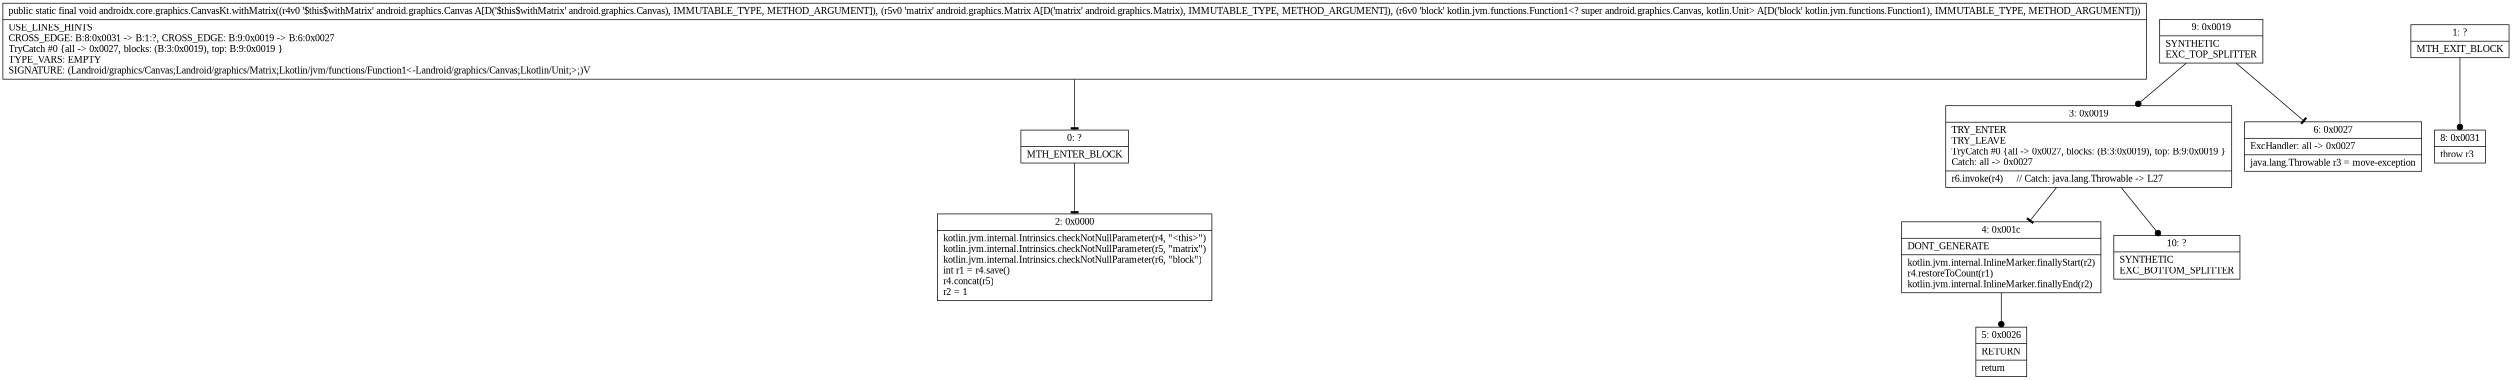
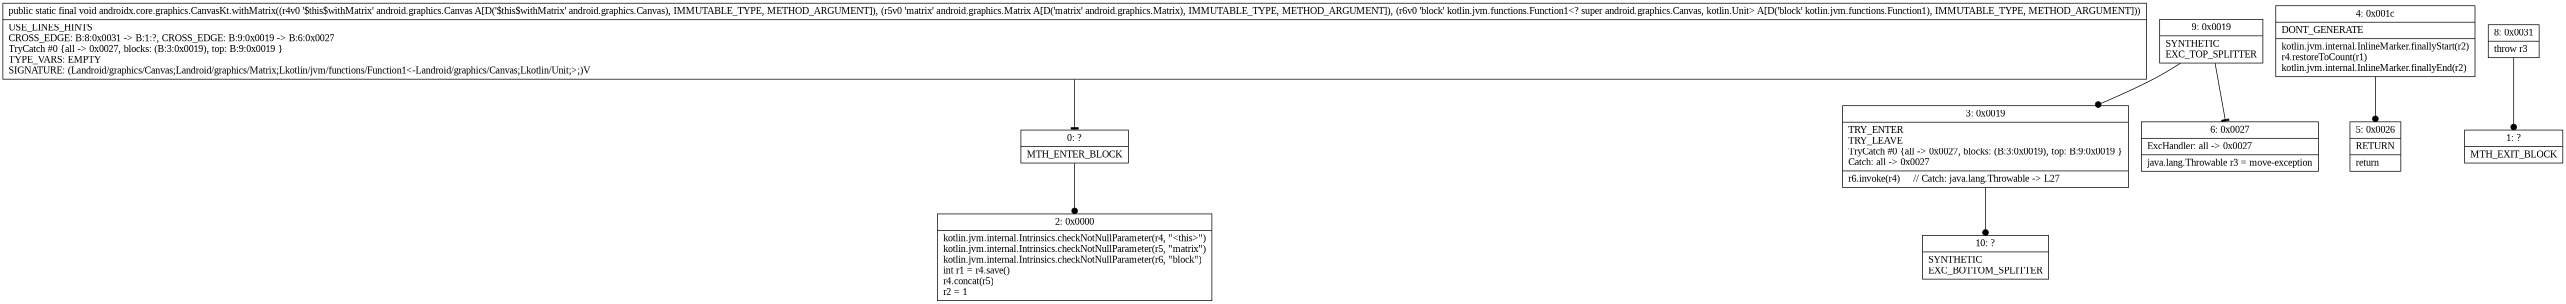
edge "1: ?" -> "8: 0x0031": reversed
edge "0: ?" -> "2: 0x0000": arrowhead tee -> dot
edge "3: 0x0019" -> "4: 0x001c": removed
